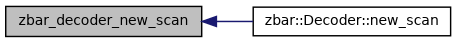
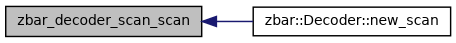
node "zbar_decoder_new_scan": label "zbar_decoder_new_scan" -> "zbar_decoder_scan_scan"
